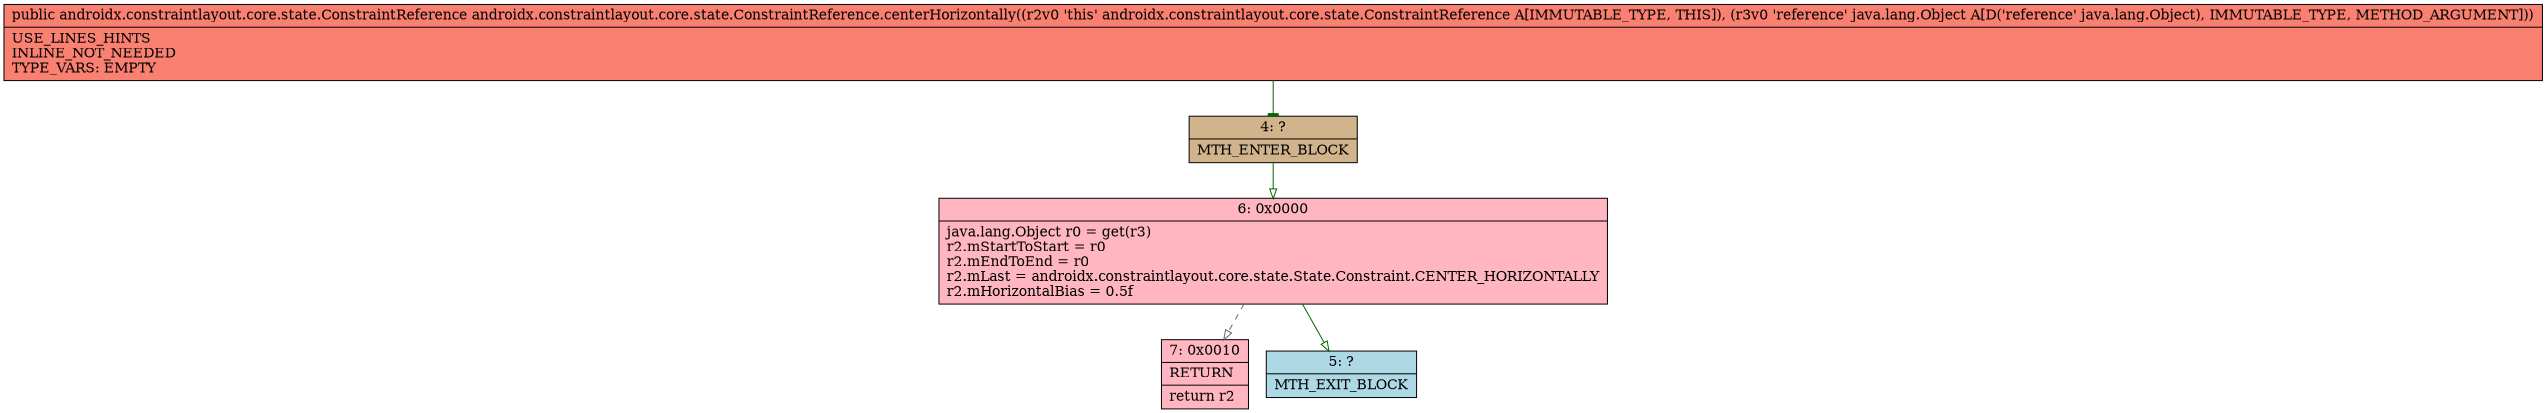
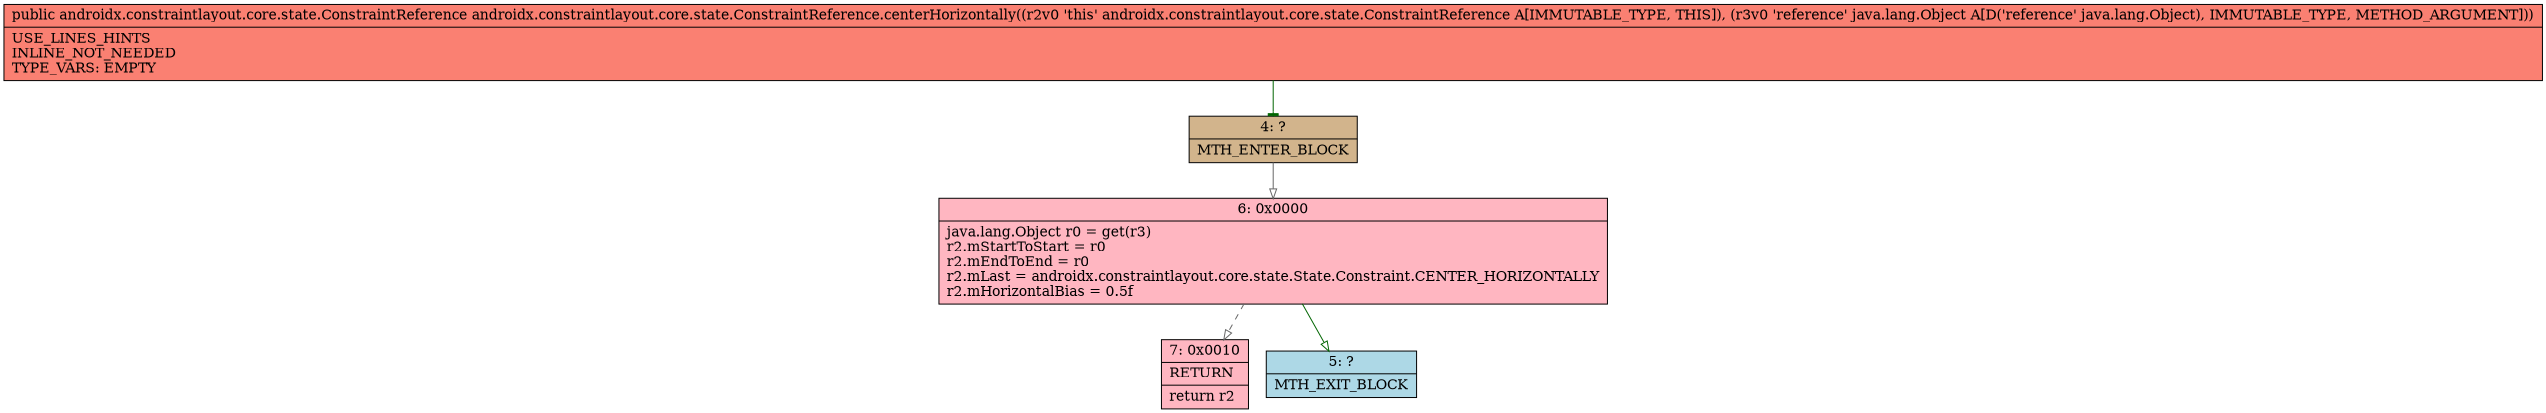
edge "4: ?" -> "6: 0x0000": color darkgreen -> gray40
